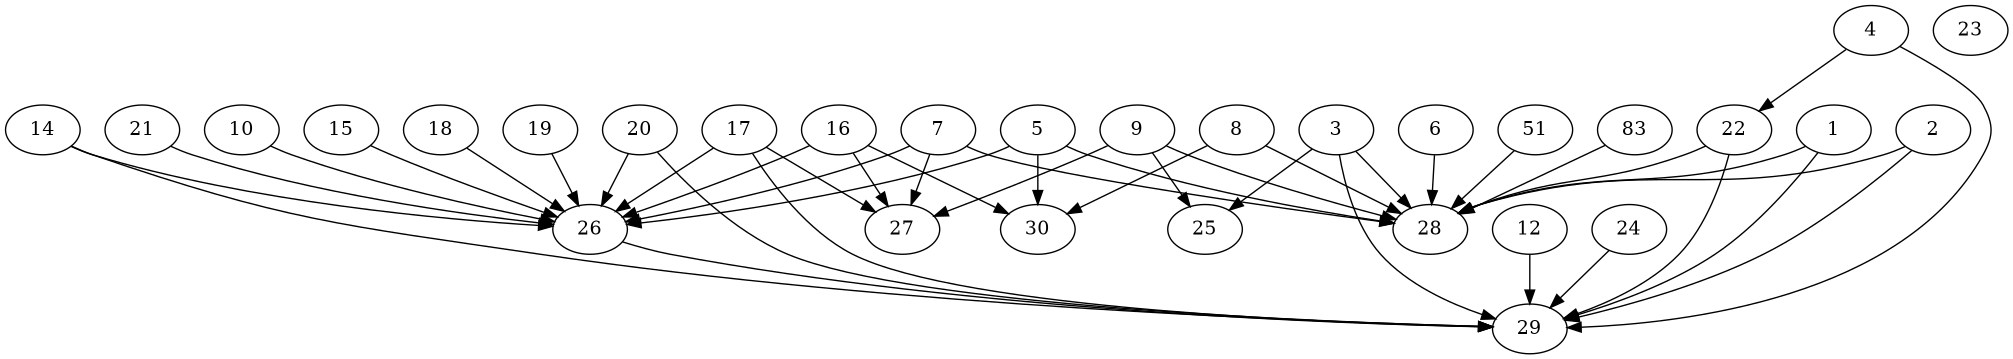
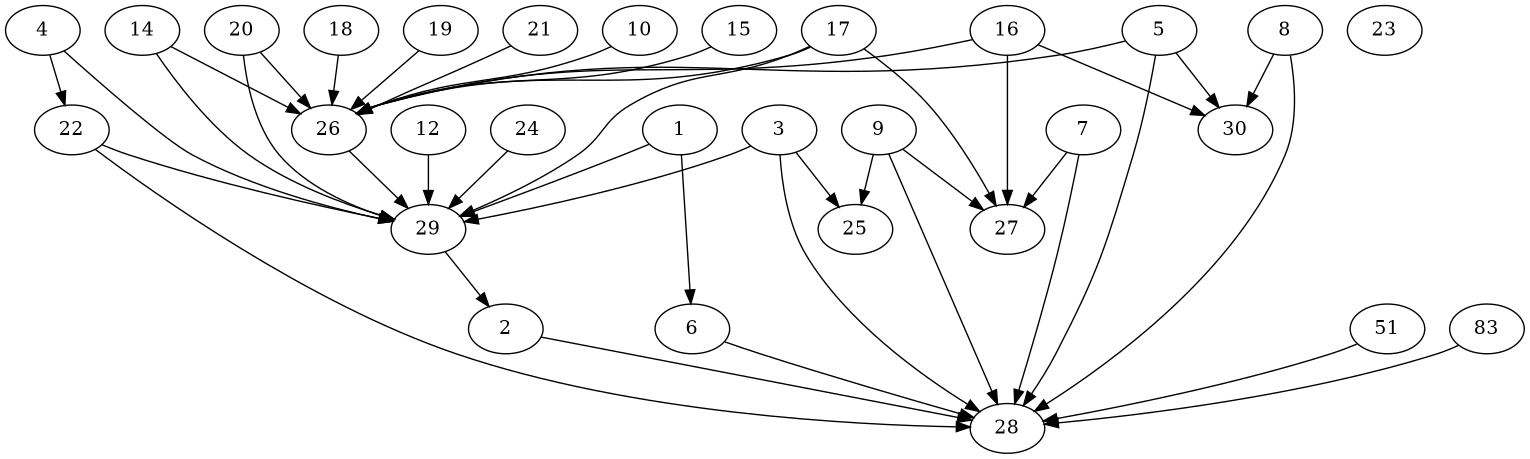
edge "1" -> "28": now "1" -> "6"
edge "7" -> "26": removed
edge "2" -> "29": reversed
